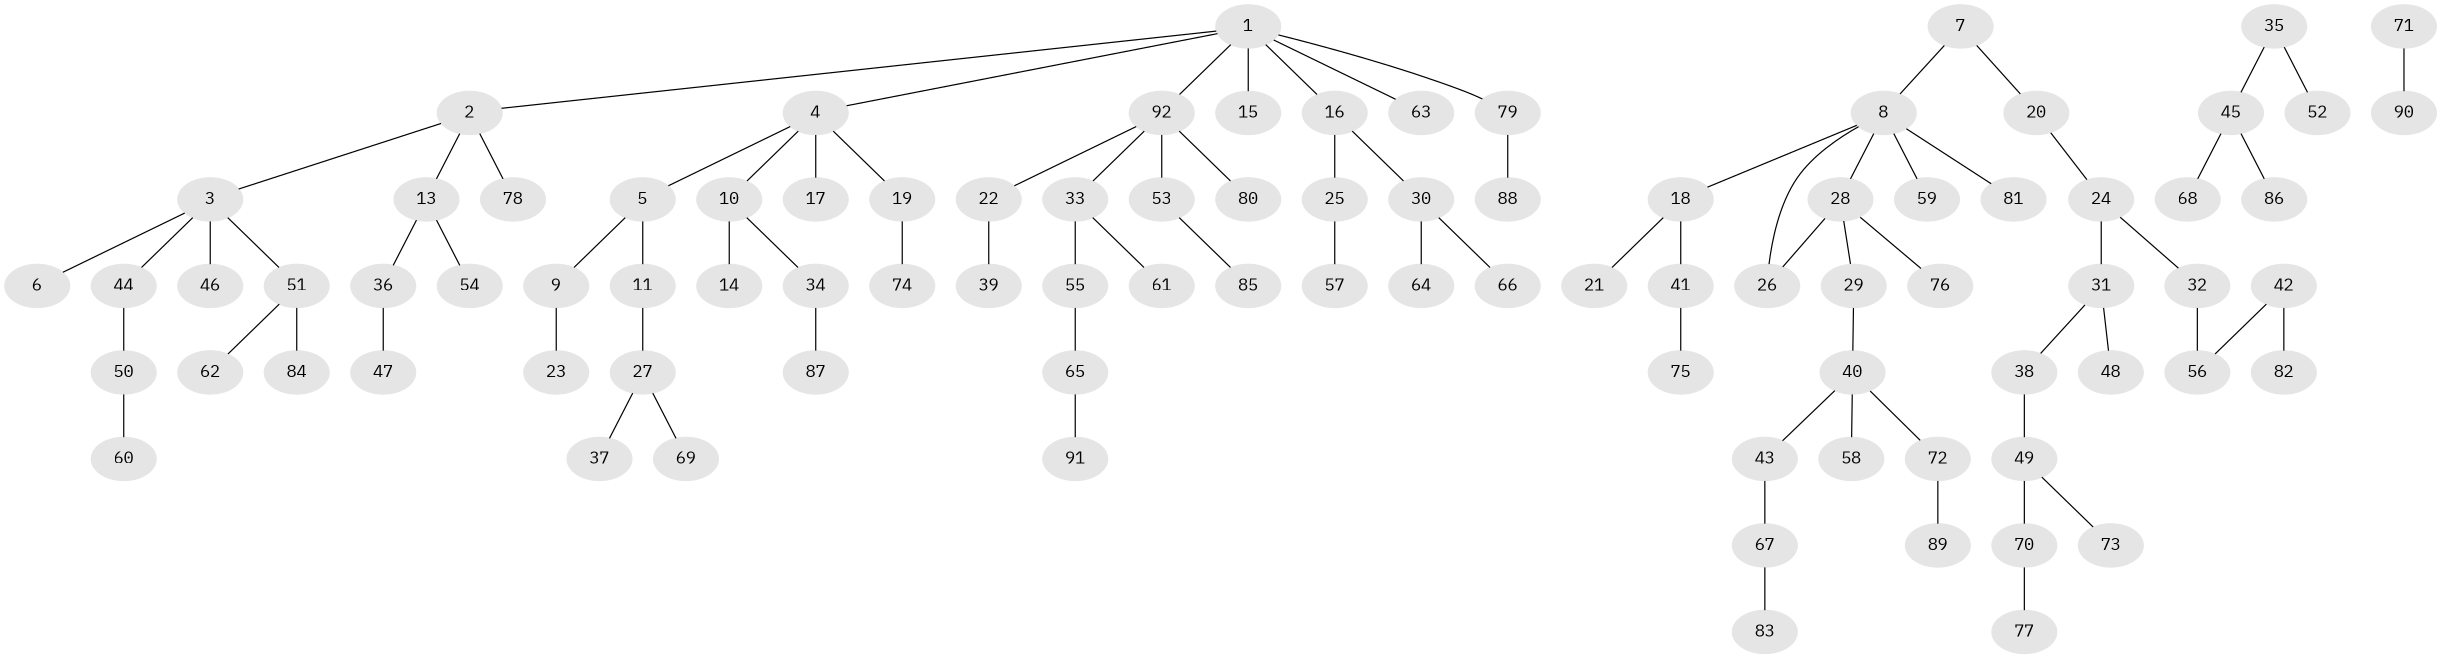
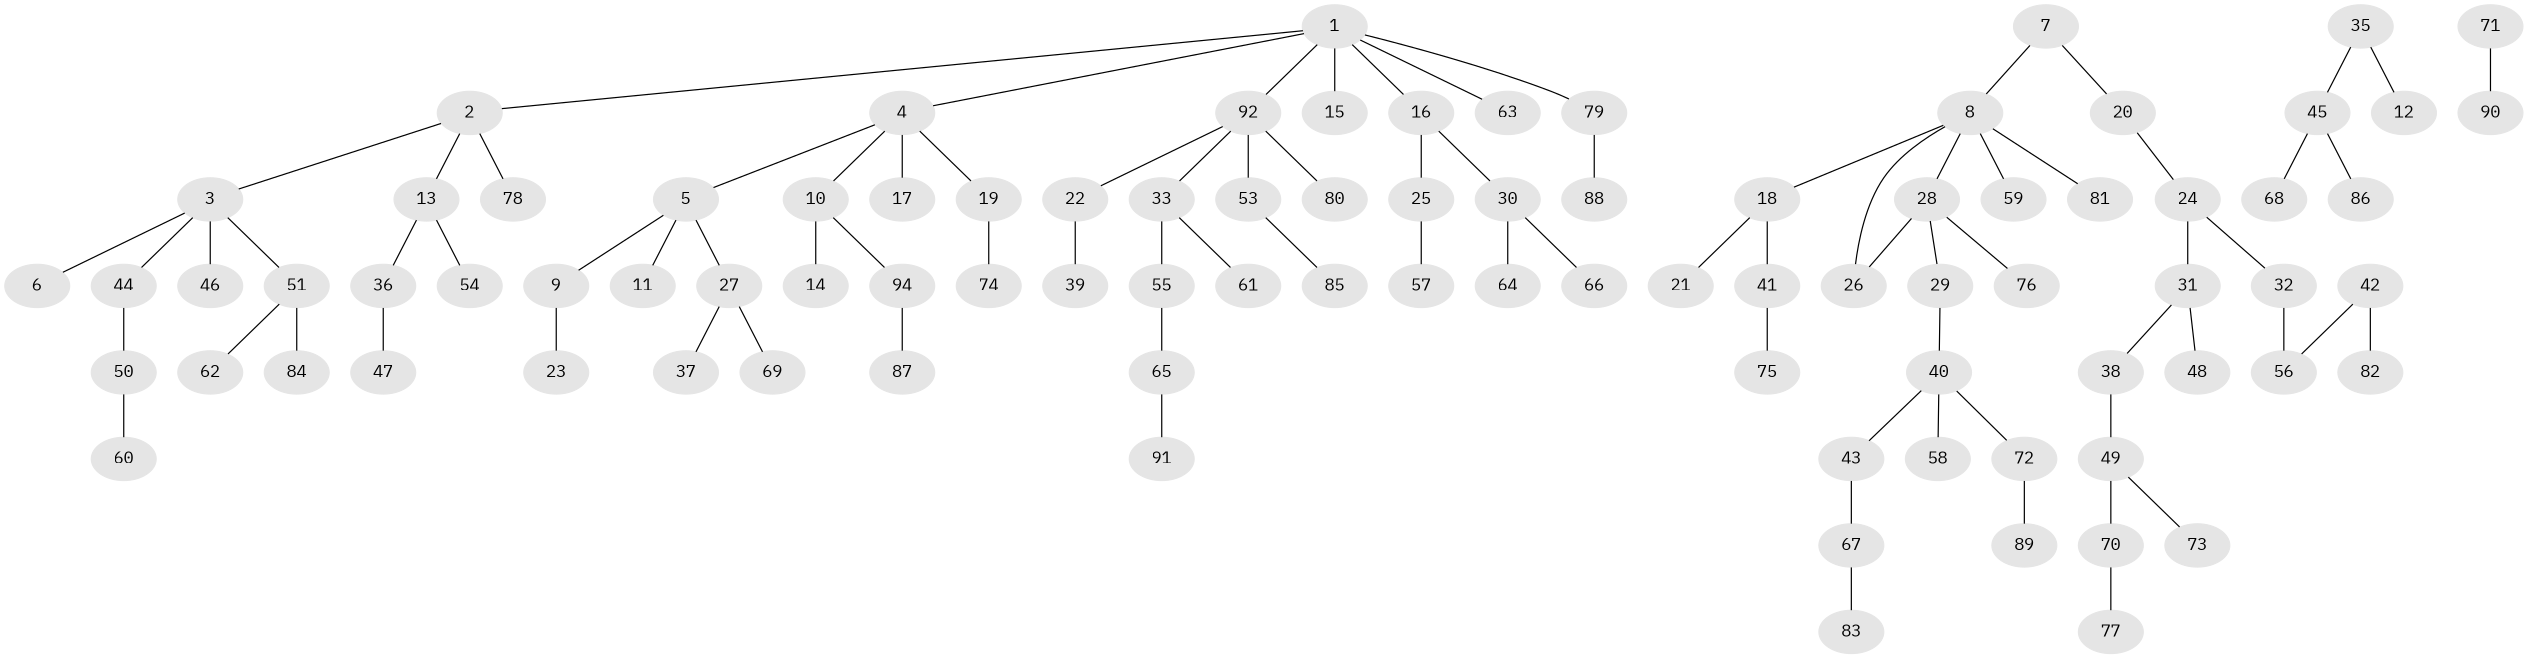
node "52": label "52" -> "12"
node "34": label "34" -> "94"
edge "11" -- "27": now "5" -- "27"
